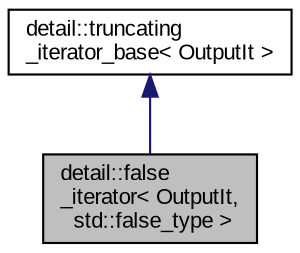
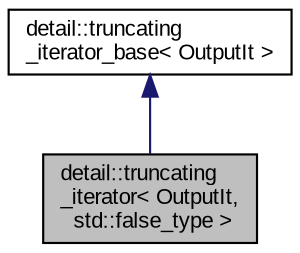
node "detail::false _iterator< OutputIt, std::false_type >": label "detail::false _iterator< OutputIt, std::false_type >" -> "detail::truncating _iterator< OutputIt, std::false_type >"
